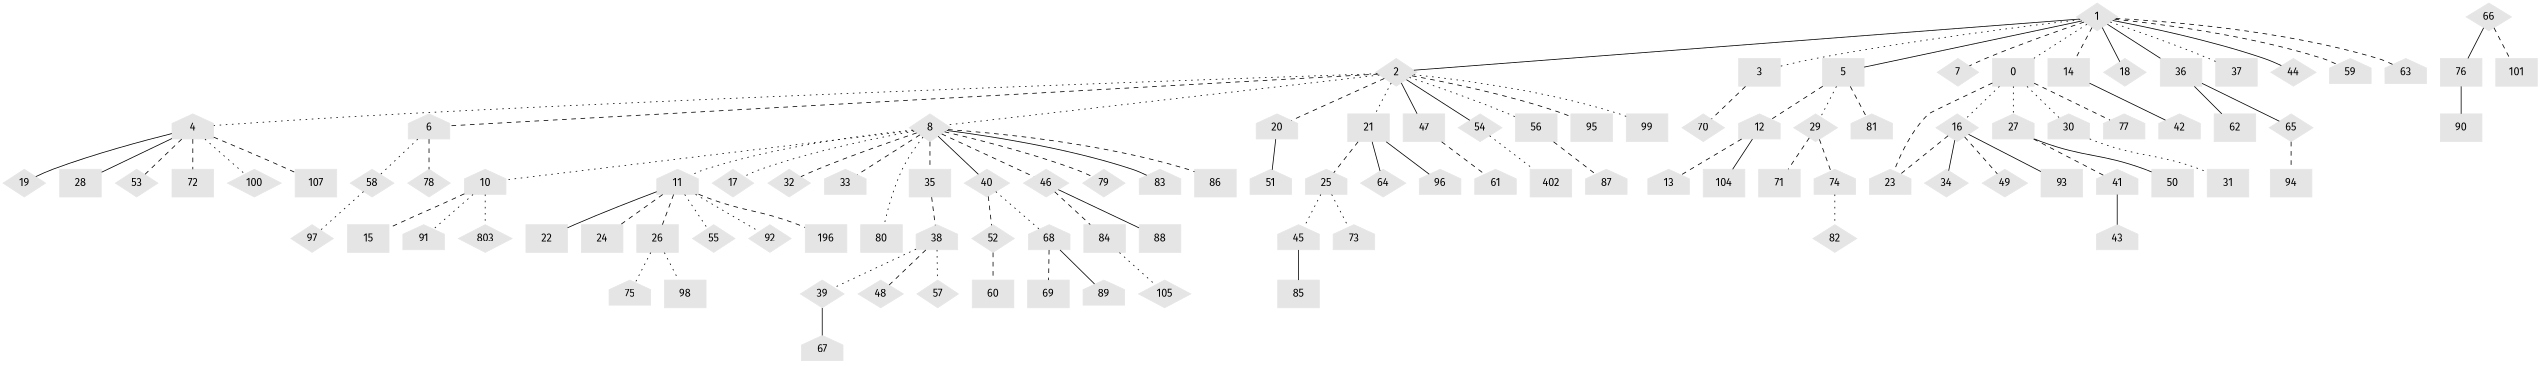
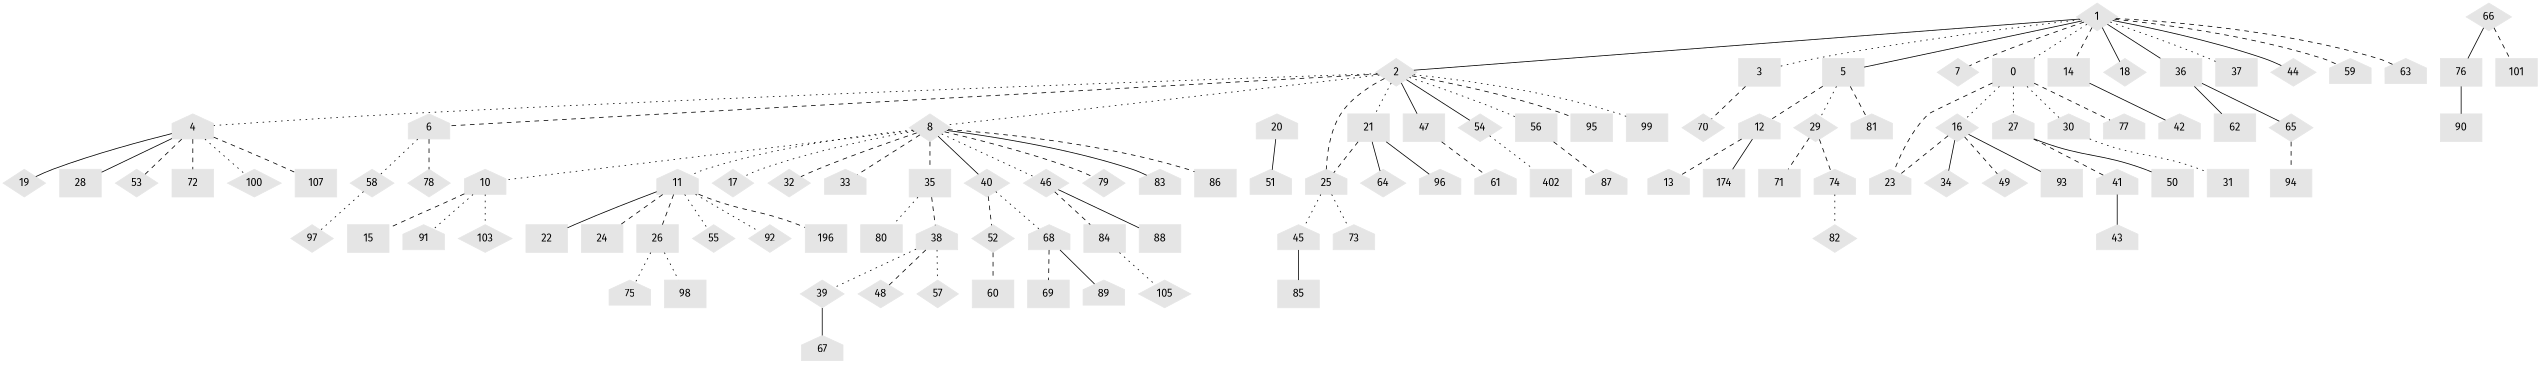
edge "2" -- "20": now "2" -- "25"
edge "8" -- "46": style dashed -> dotted
edge "8" -- "80": now "35" -- "80"
node "104": label "104" -> "174"
node "803": label "803" -> "103"
